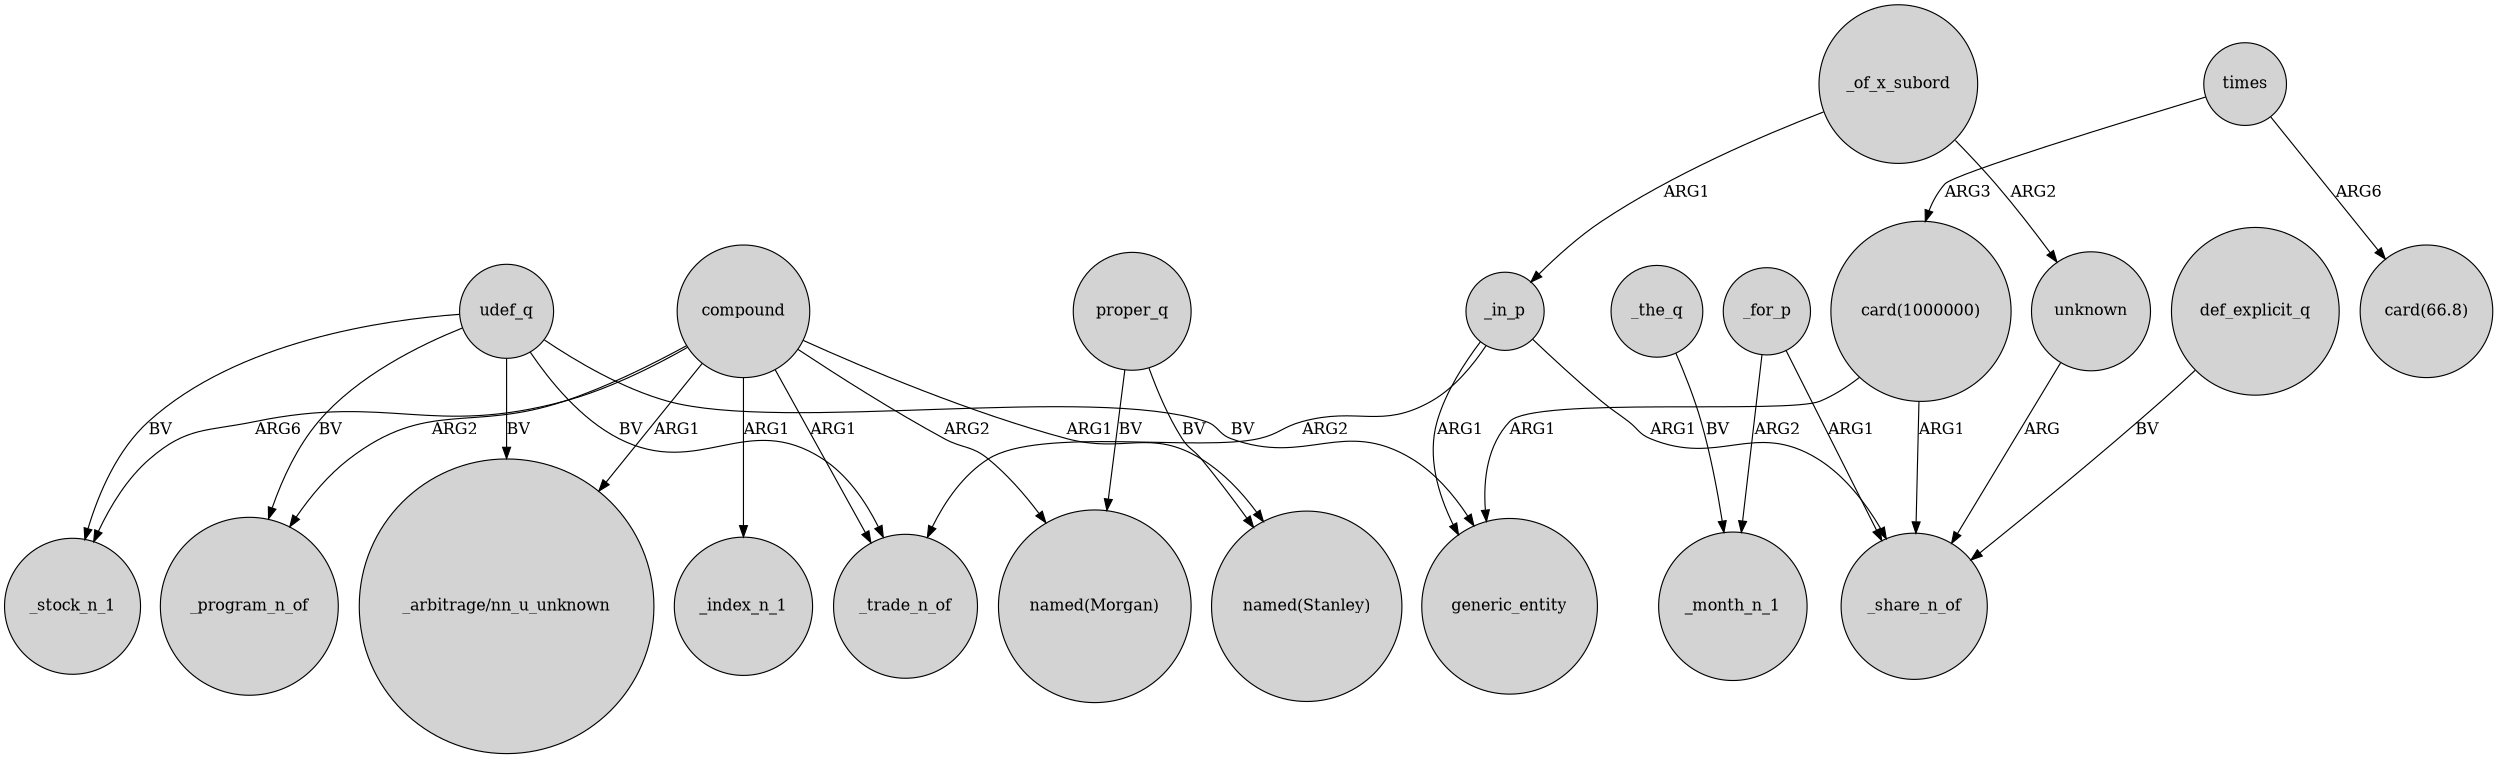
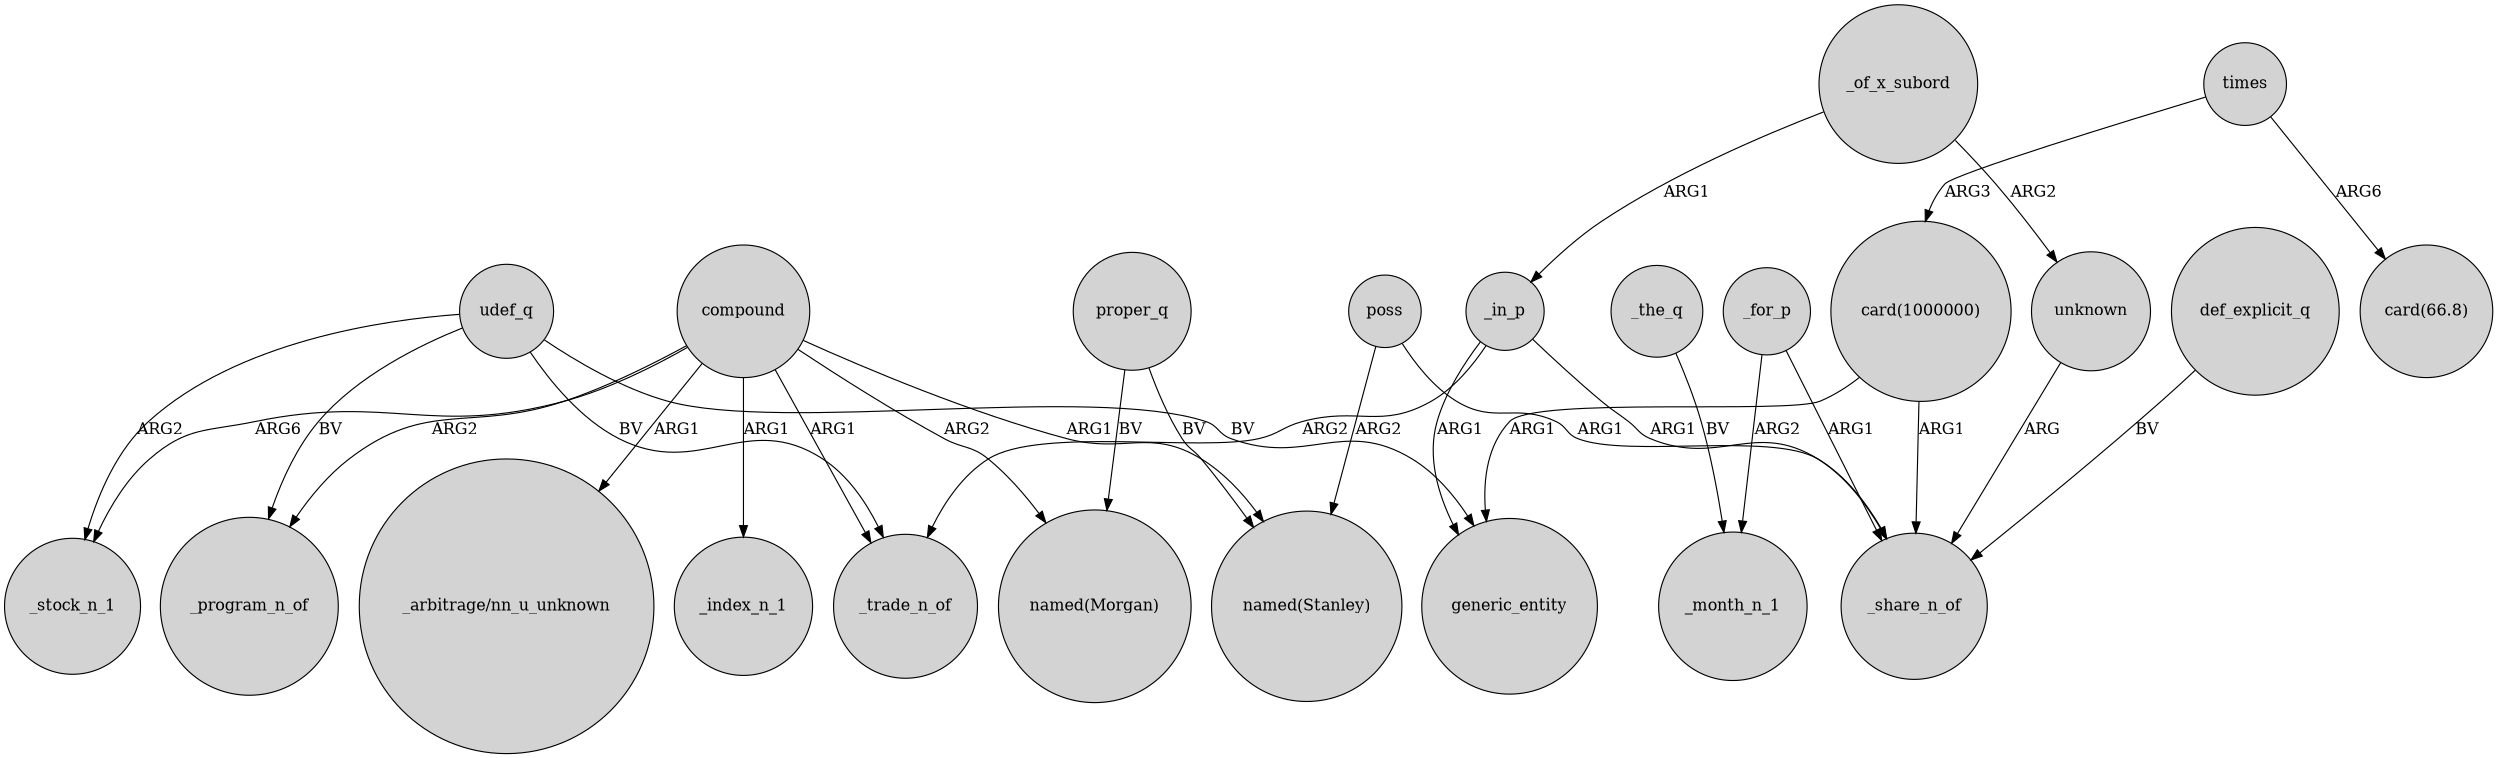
node "poss": added
edge "udef_q" -> "_arbitrage/nn_u_unknown": removed, label "BV"
edge "udef_q" -> "_stock_n_1": label "BV" -> "ARG2"
